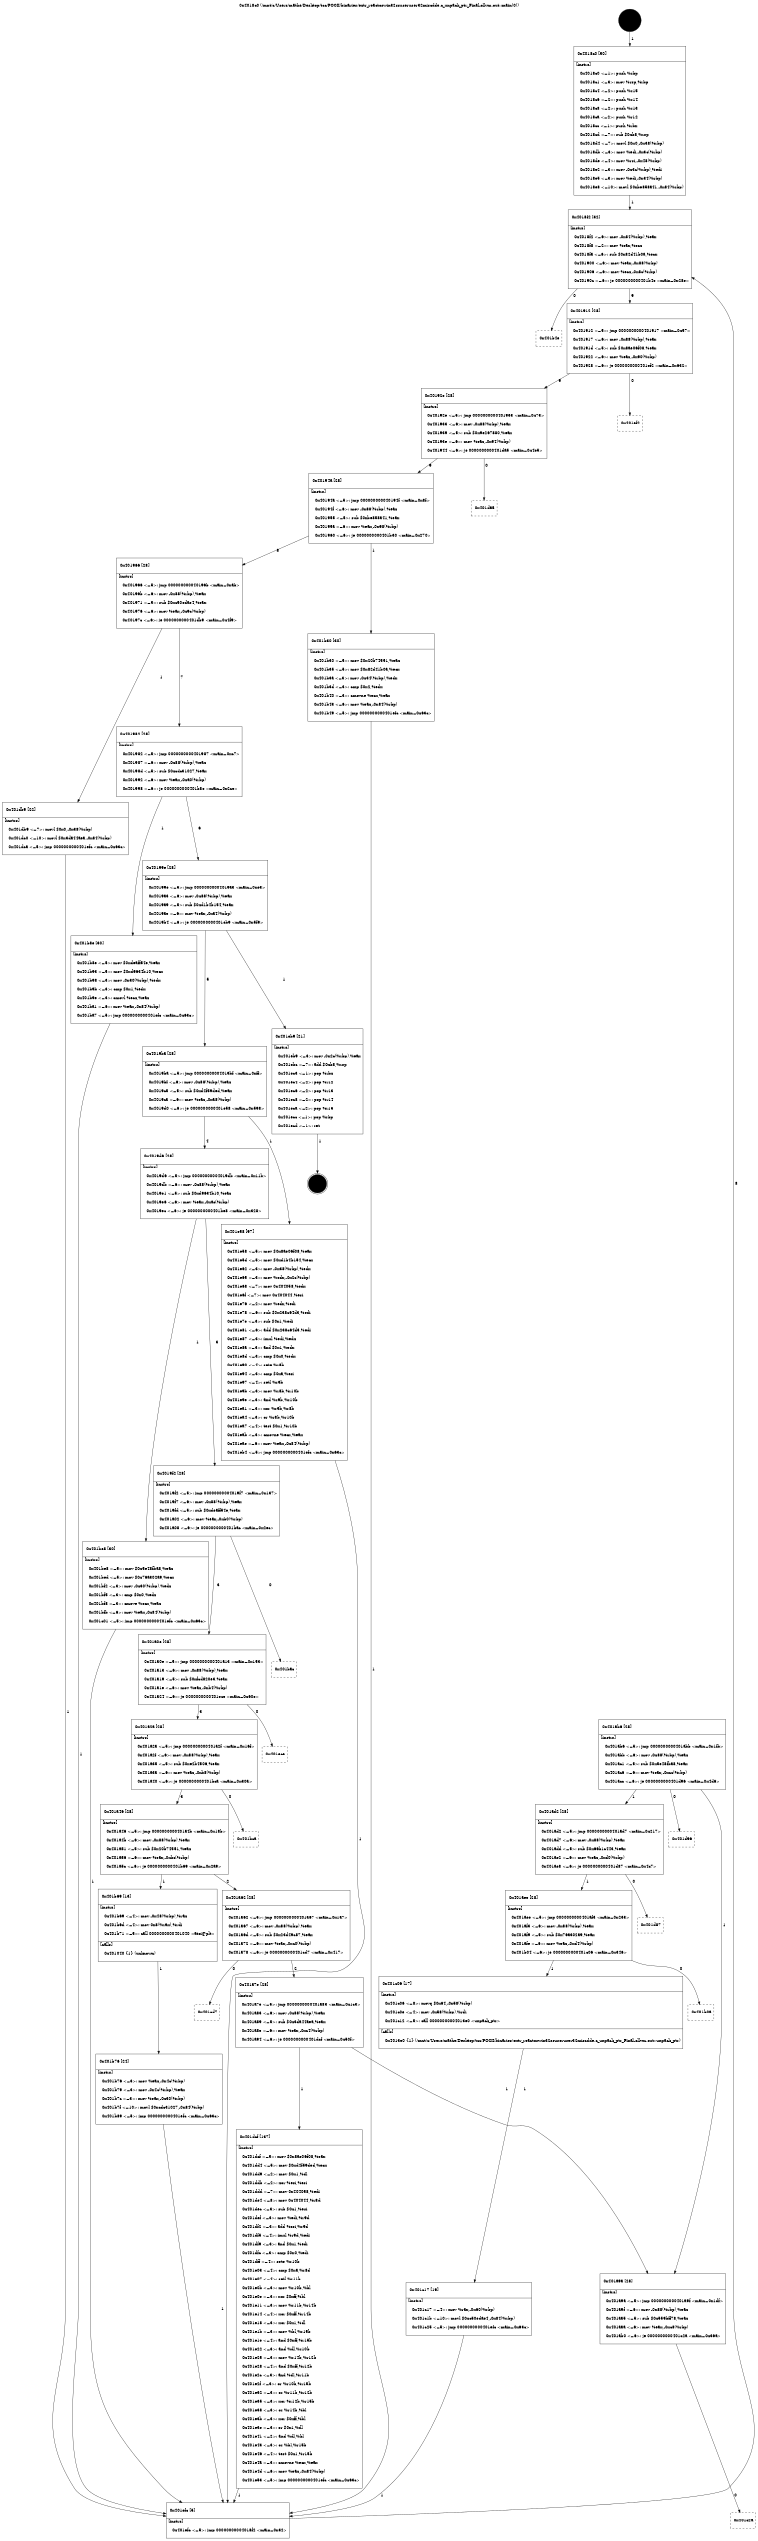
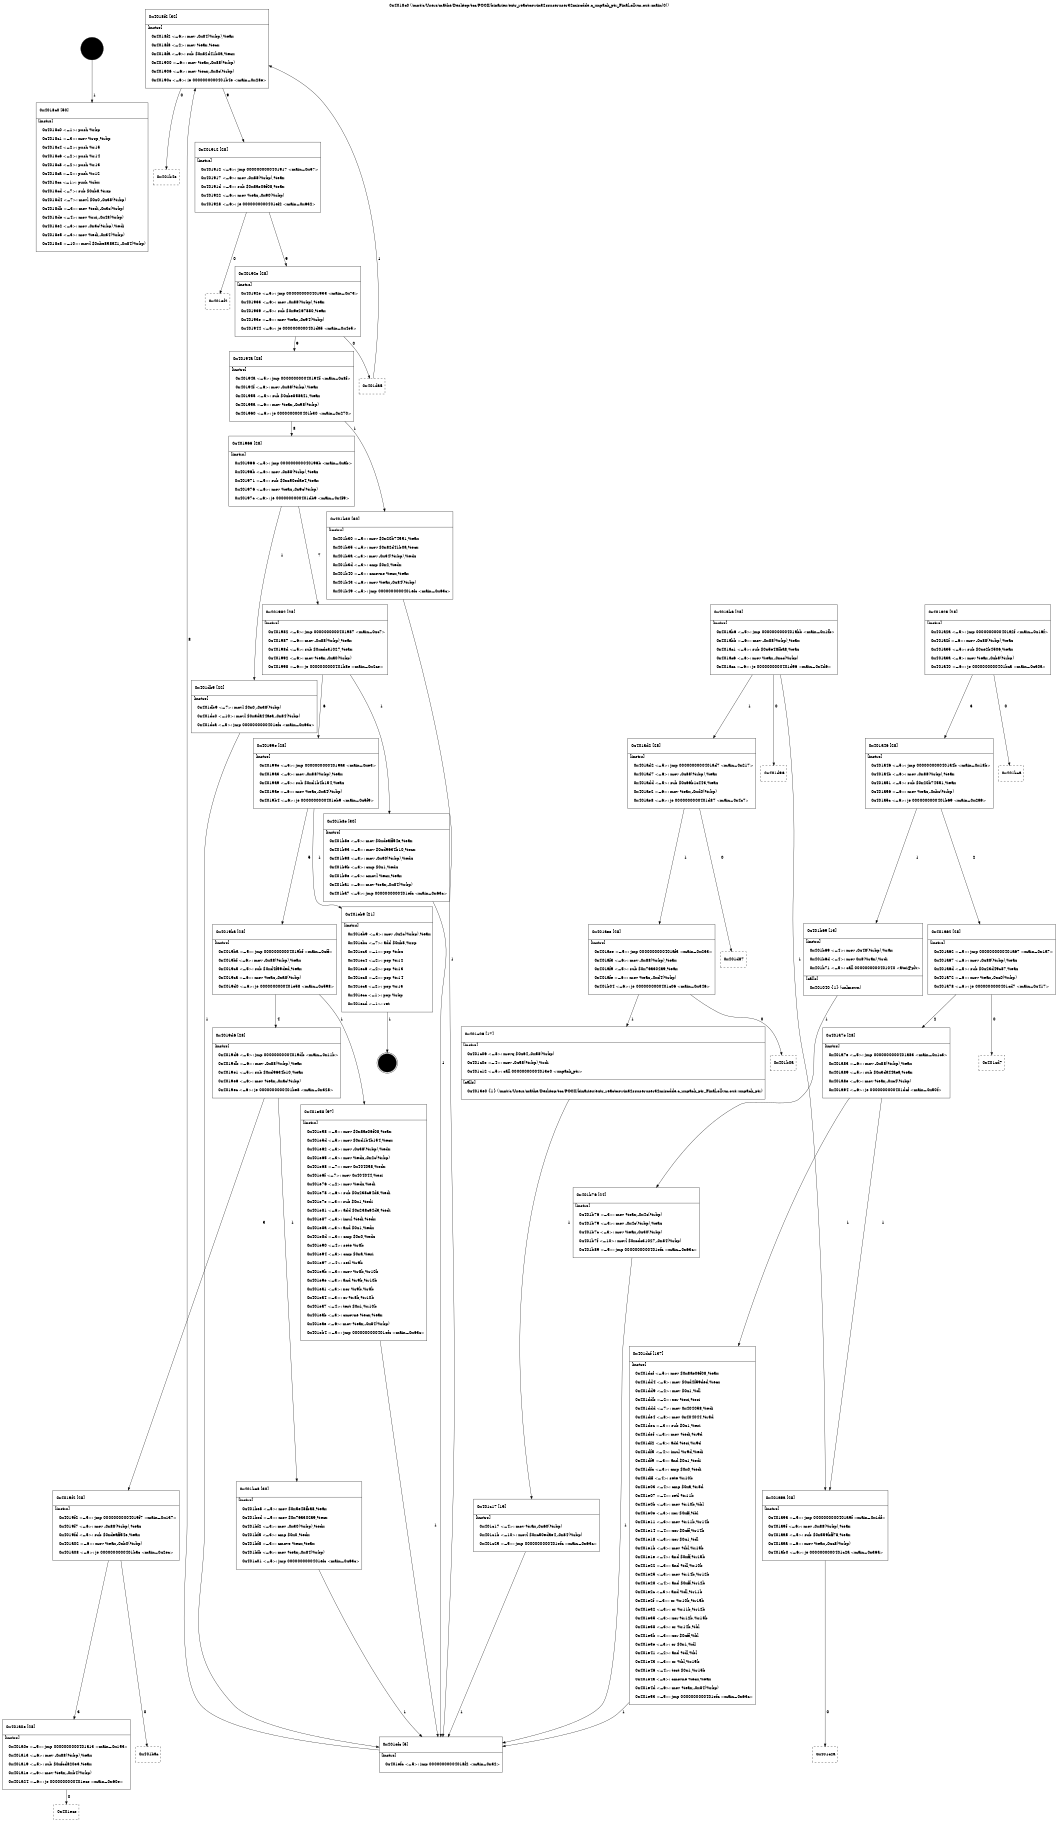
edge "0x4018c0 [50]" -> "0x4018f2 [32]": now "0x401da5" -> "0x4018f2 [32]"
edge "0x401a0e [28]" -> "0x401a2a [28]": removed, label "3"
